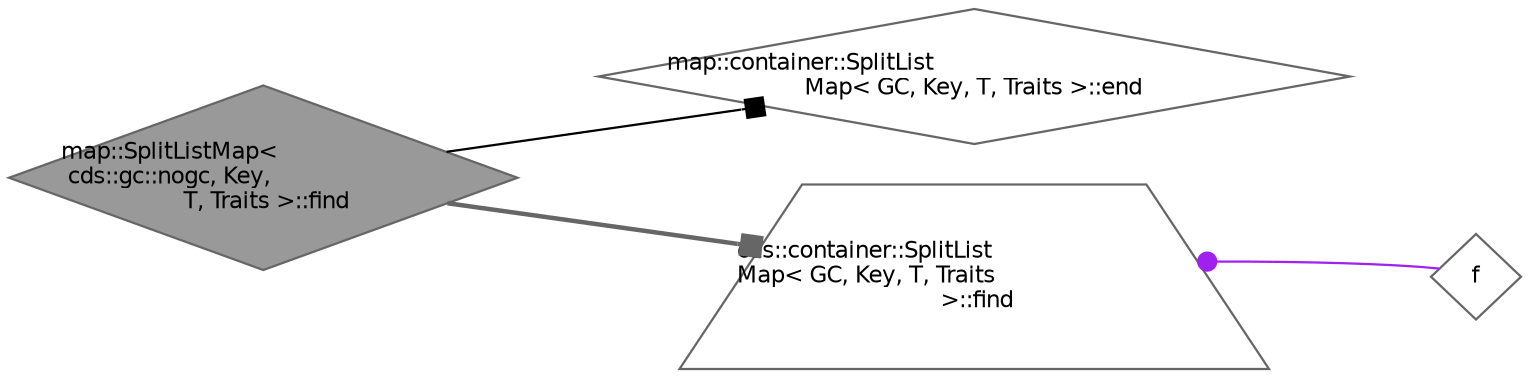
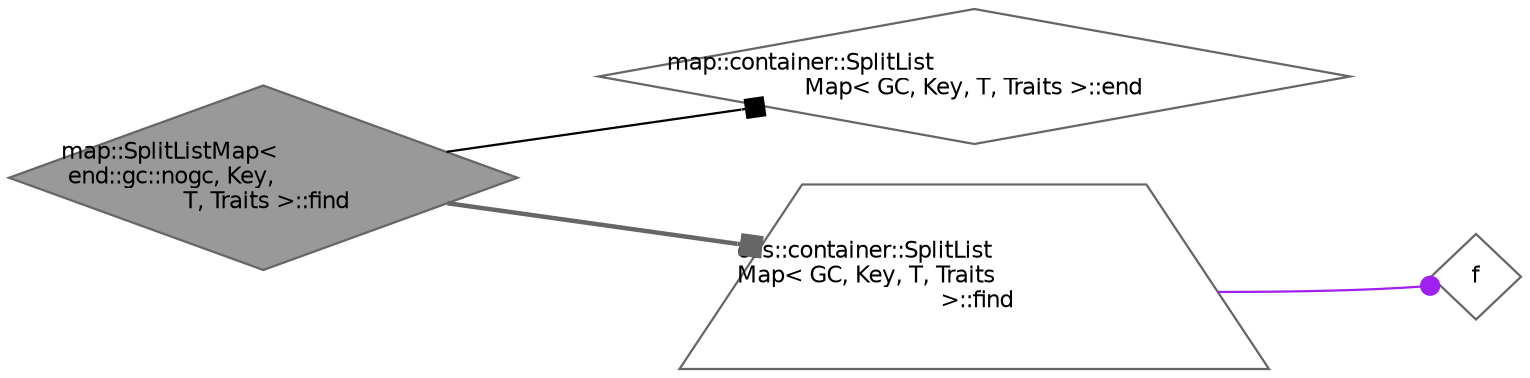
node "map::SplitListMap< cds::gc::nogc, Key, T, Traits >::find": label "map::SplitListMap< cds::gc::nogc, Key, T, Traits >::find" -> "map::SplitListMap< end::gc::nogc, Key, T, Traits >::find"
edge "f" -> "cds::container::SplitList Map< GC, Key, T, Traits >::find": reversed
